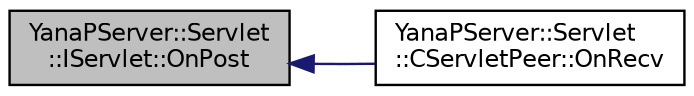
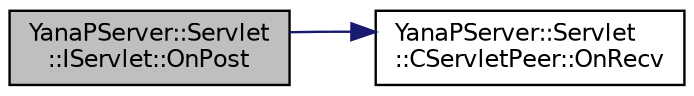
edge "YanaPServer::Servlet ::CServletPeer::OnRecv" -> "YanaPServer::Servlet ::IServlet::OnPost": reversed
